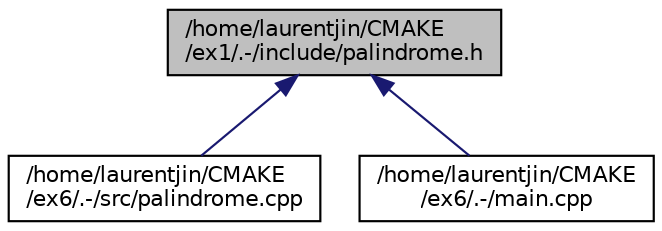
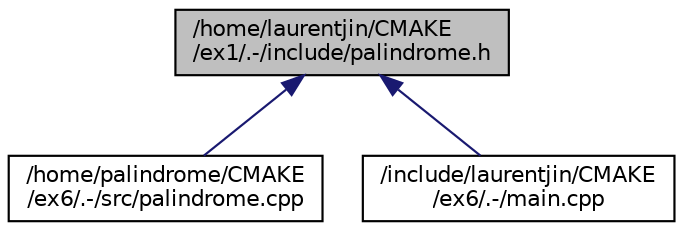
node "/home/laurentjin/CMAKE /ex6/.-/src/palindrome.cpp": label "/home/laurentjin/CMAKE /ex6/.-/src/palindrome.cpp" -> "/home/palindrome/CMAKE /ex6/.-/src/palindrome.cpp"
node "/home/laurentjin/CMAKE /ex6/.-/main.cpp": label "/home/laurentjin/CMAKE /ex6/.-/main.cpp" -> "/include/laurentjin/CMAKE /ex6/.-/main.cpp"
